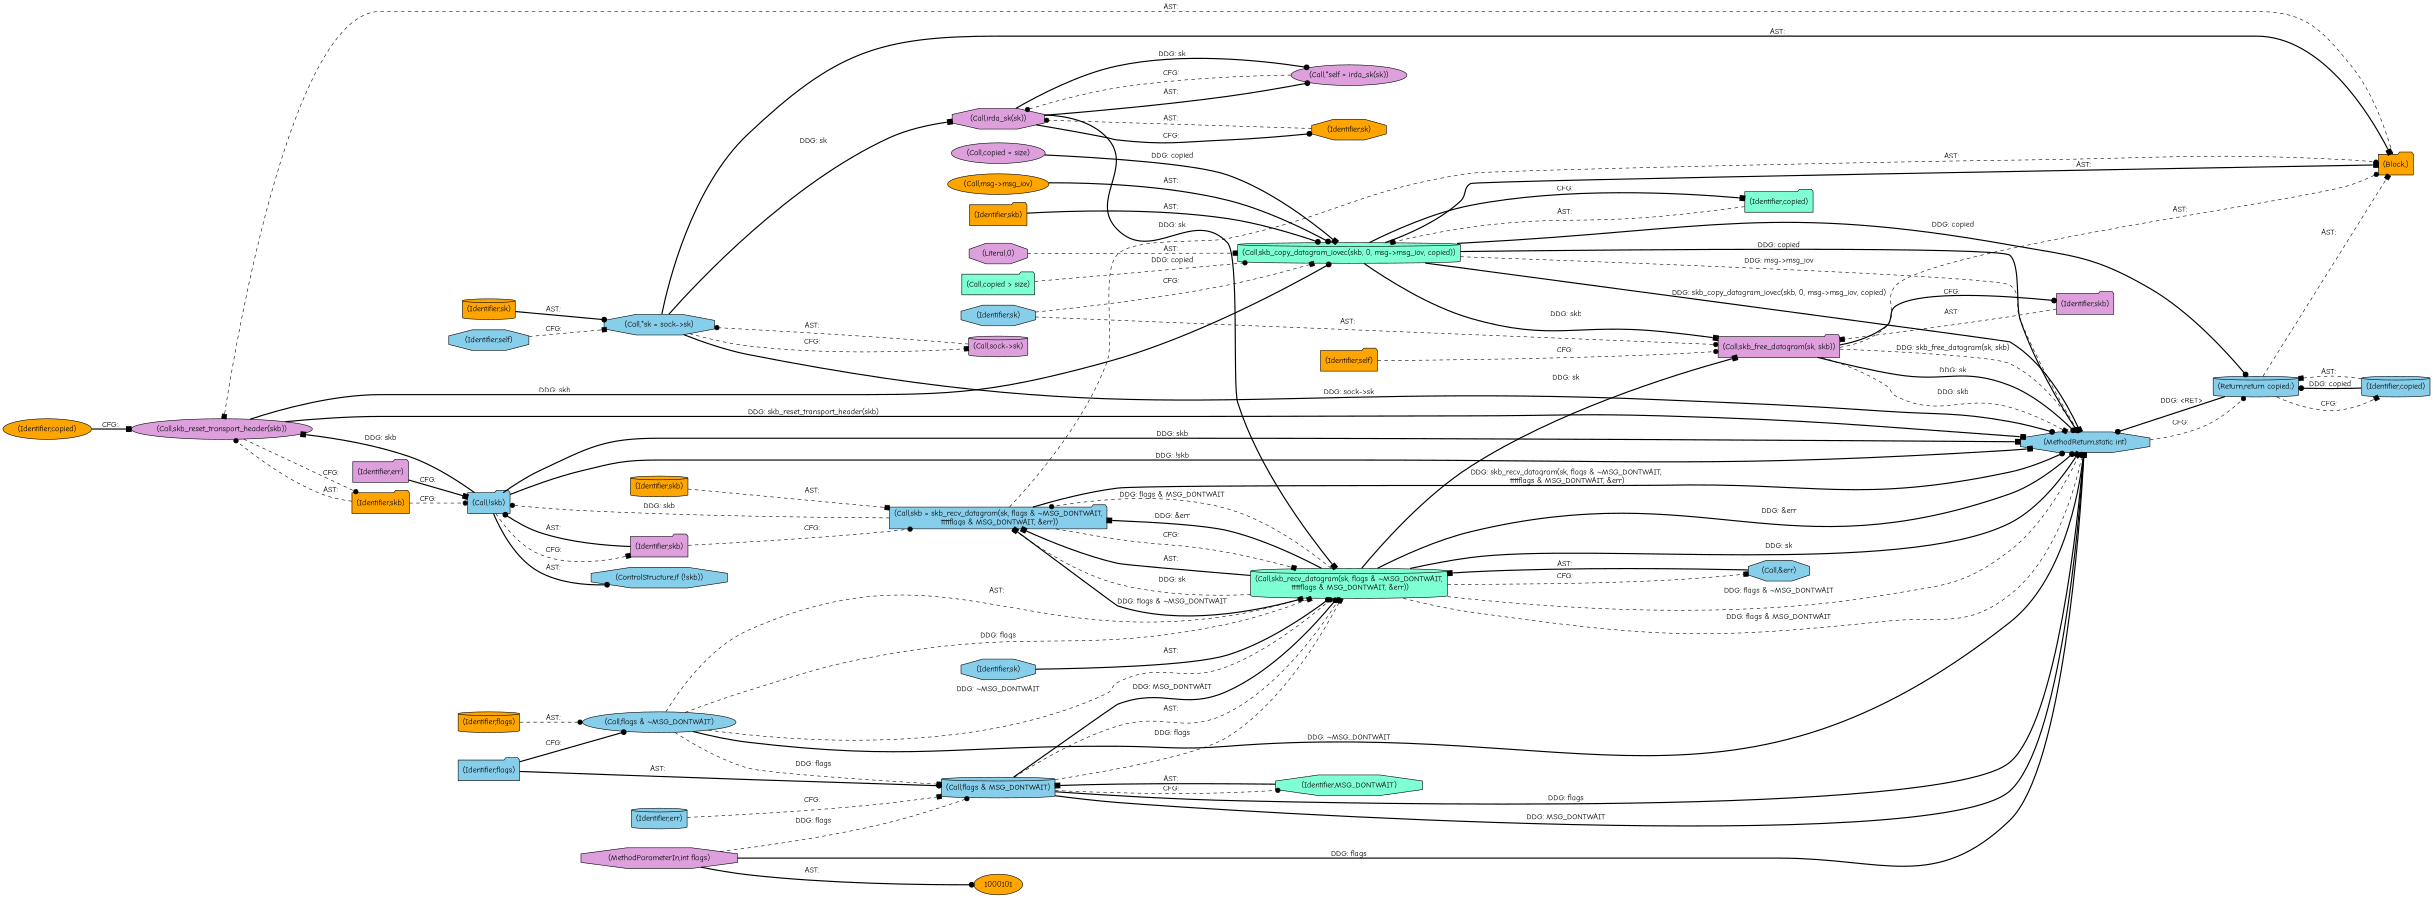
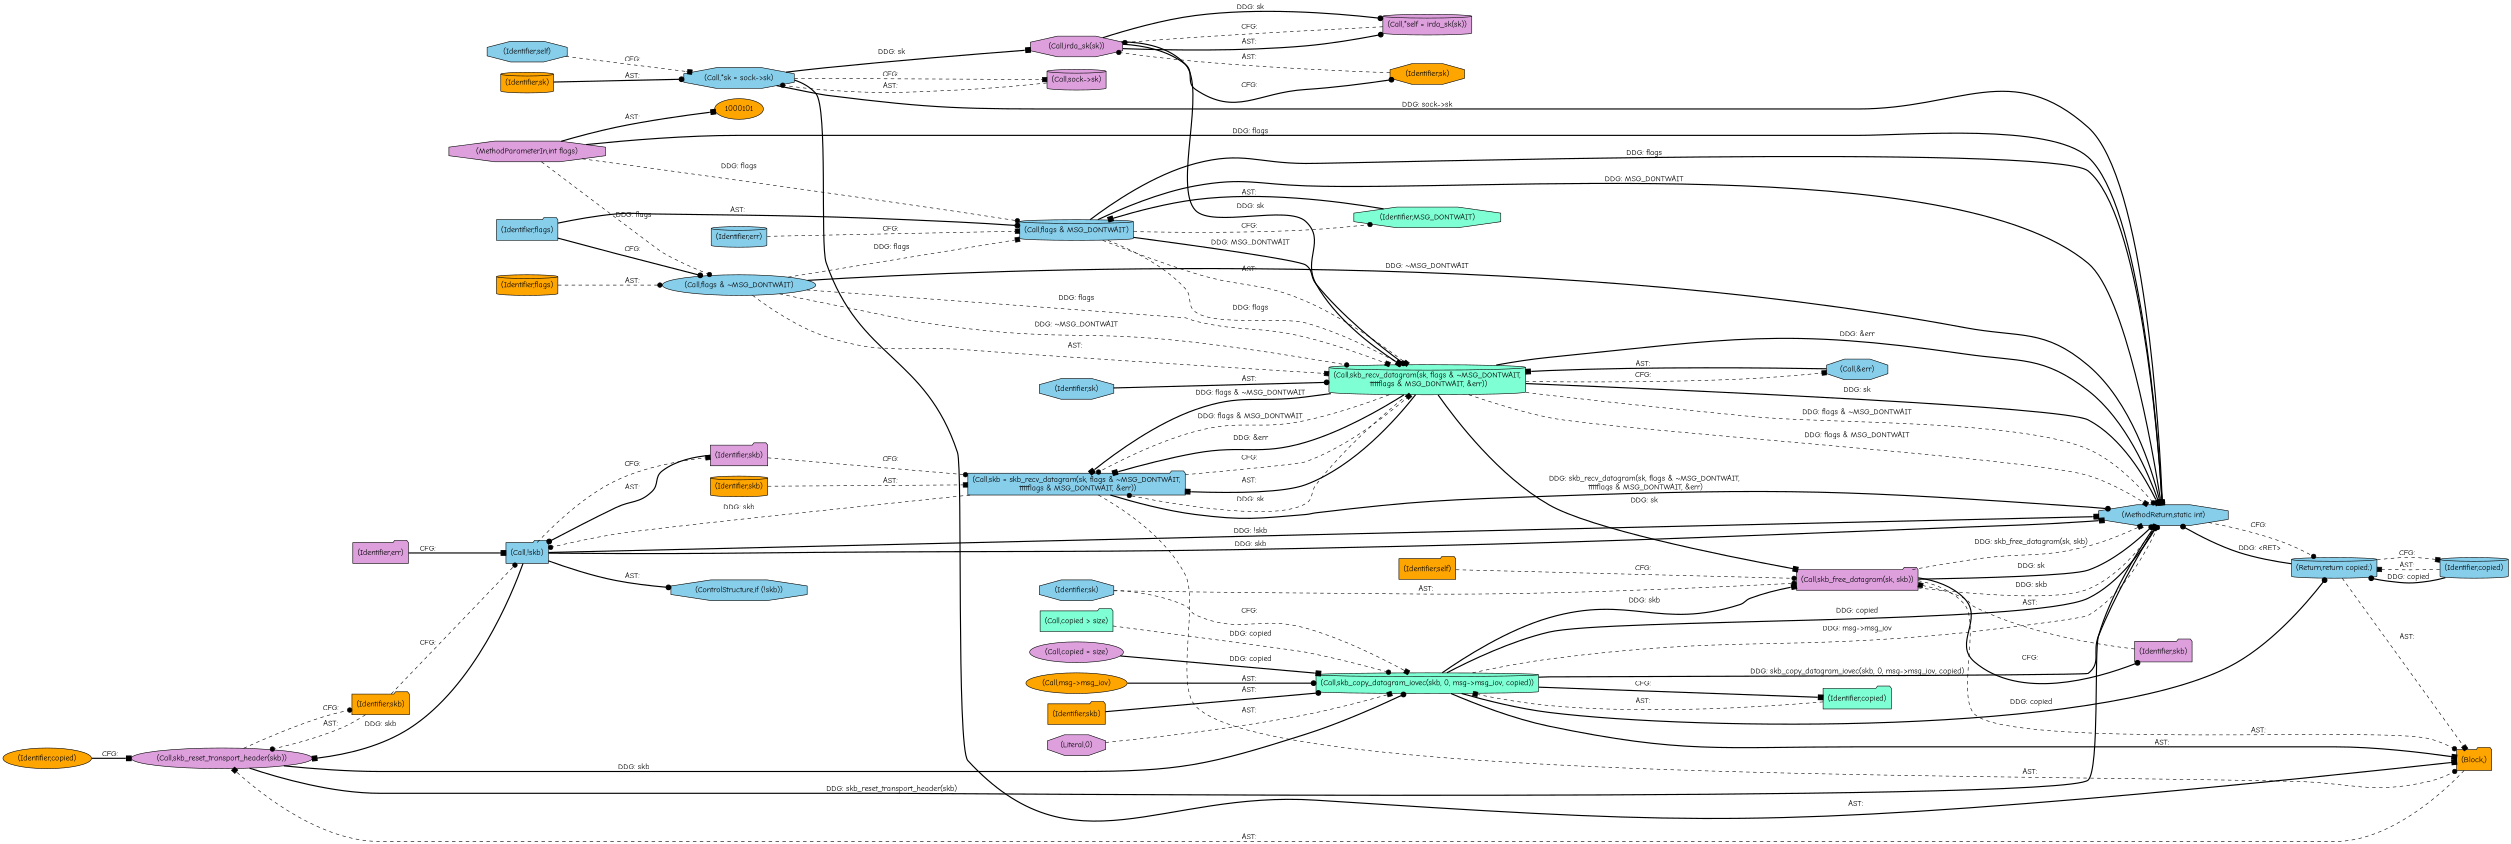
node "(Call,*self = irda_sk(sk))": shape ellipse -> cylinder
edge "(MethodParameterIn,int flags)" -> "(Call,flags & ~MSG_DONTWAIT)": added, label "DDG: flags"
edge "(MethodParameterIn,int flags)" -> "1000101": arrowhead dot -> box
